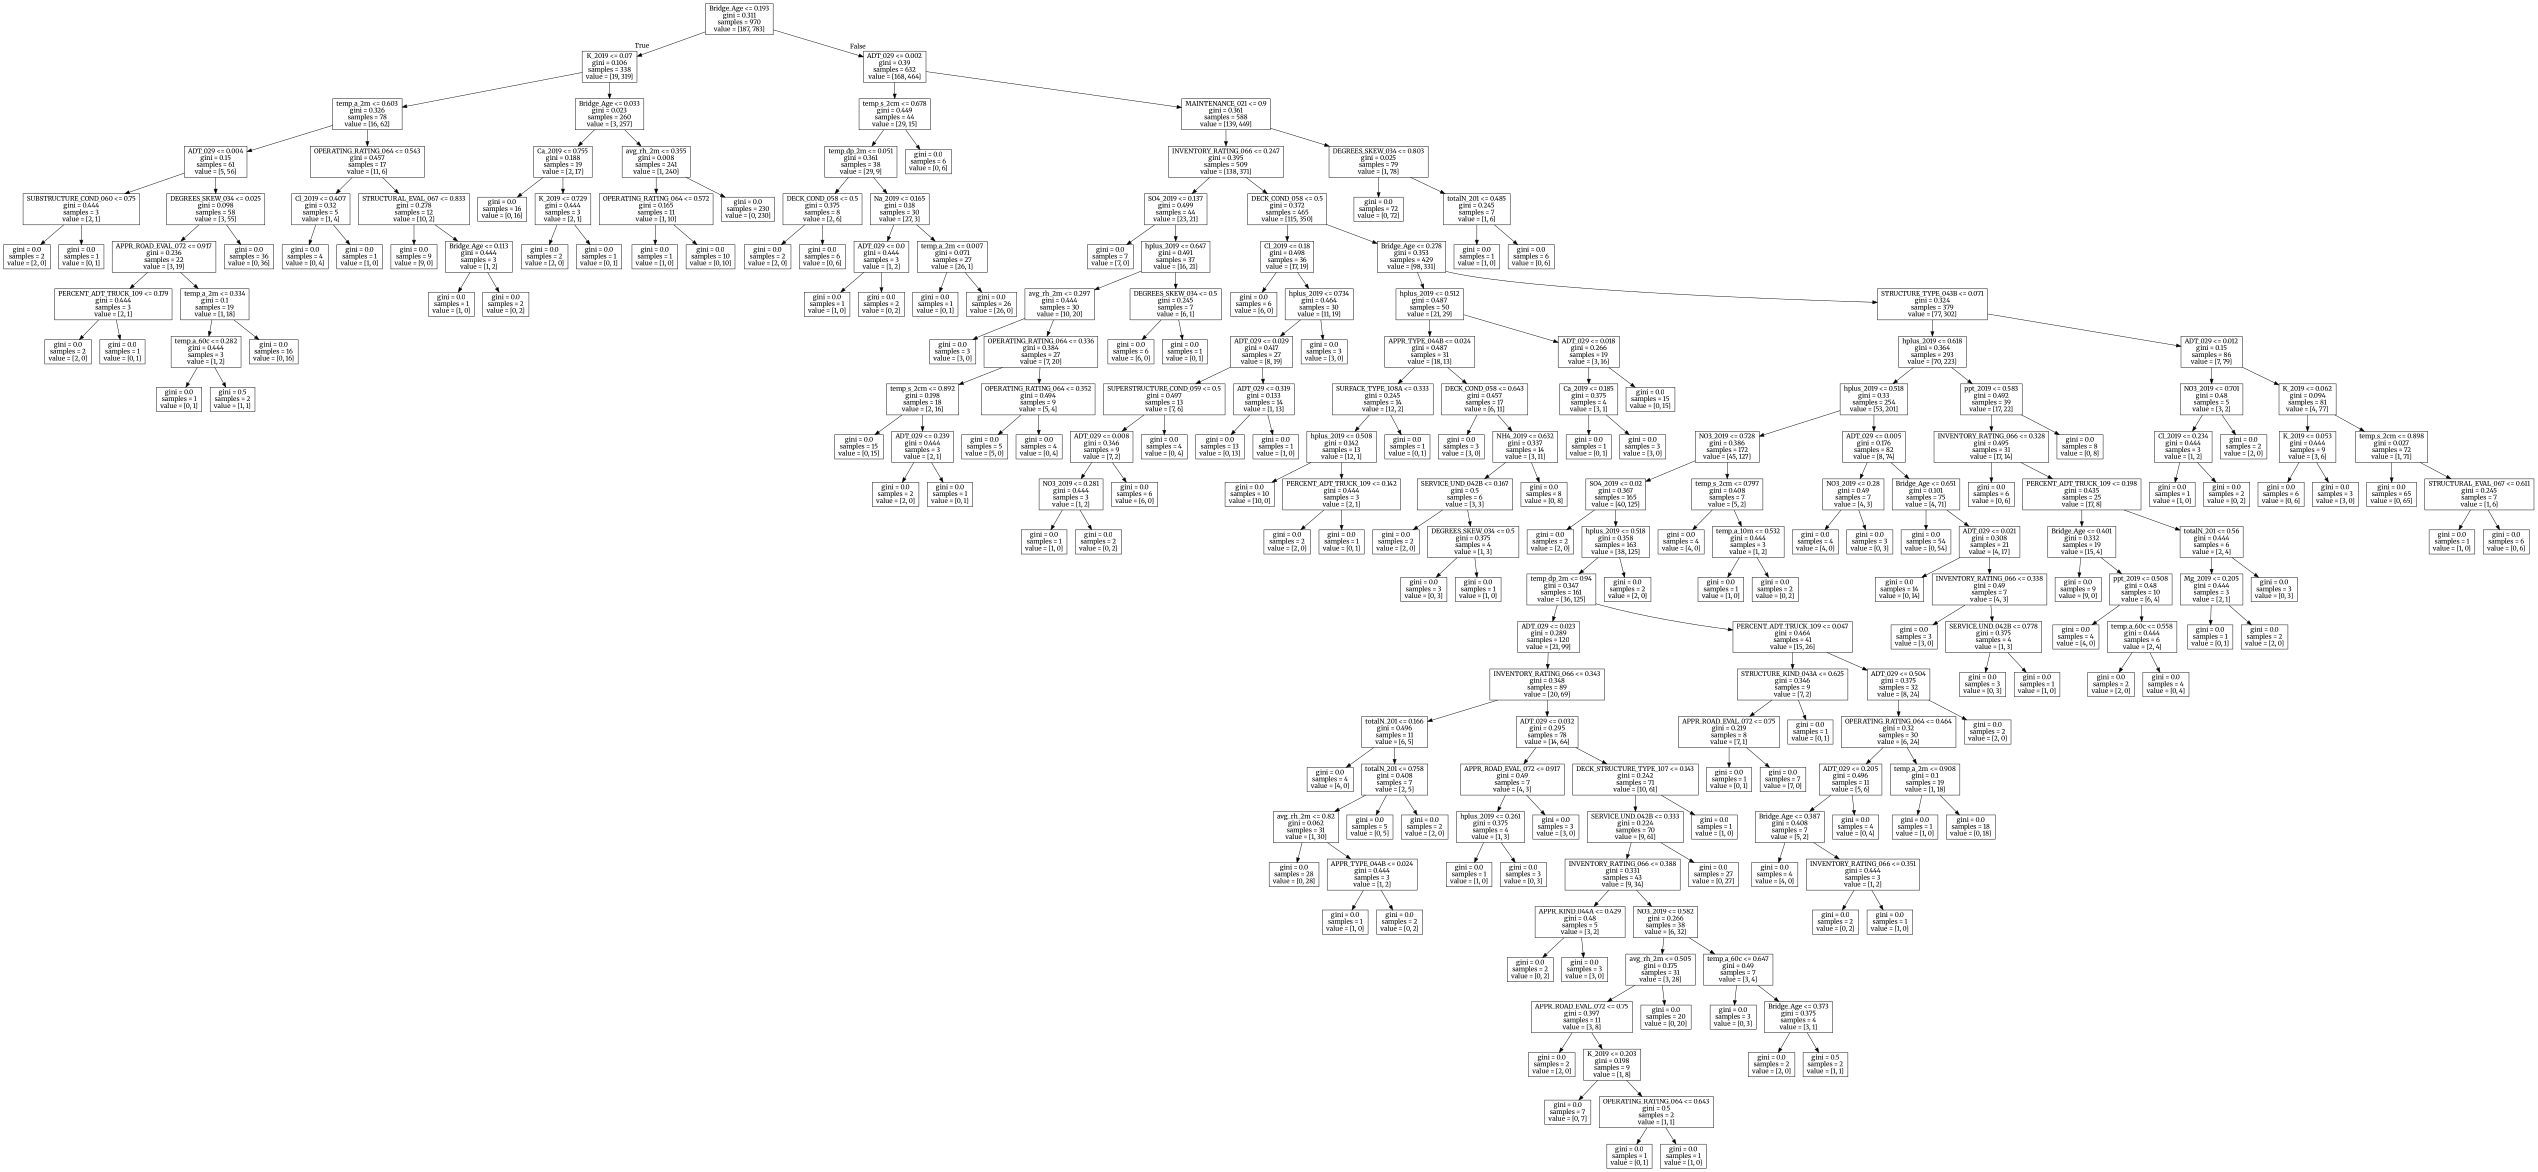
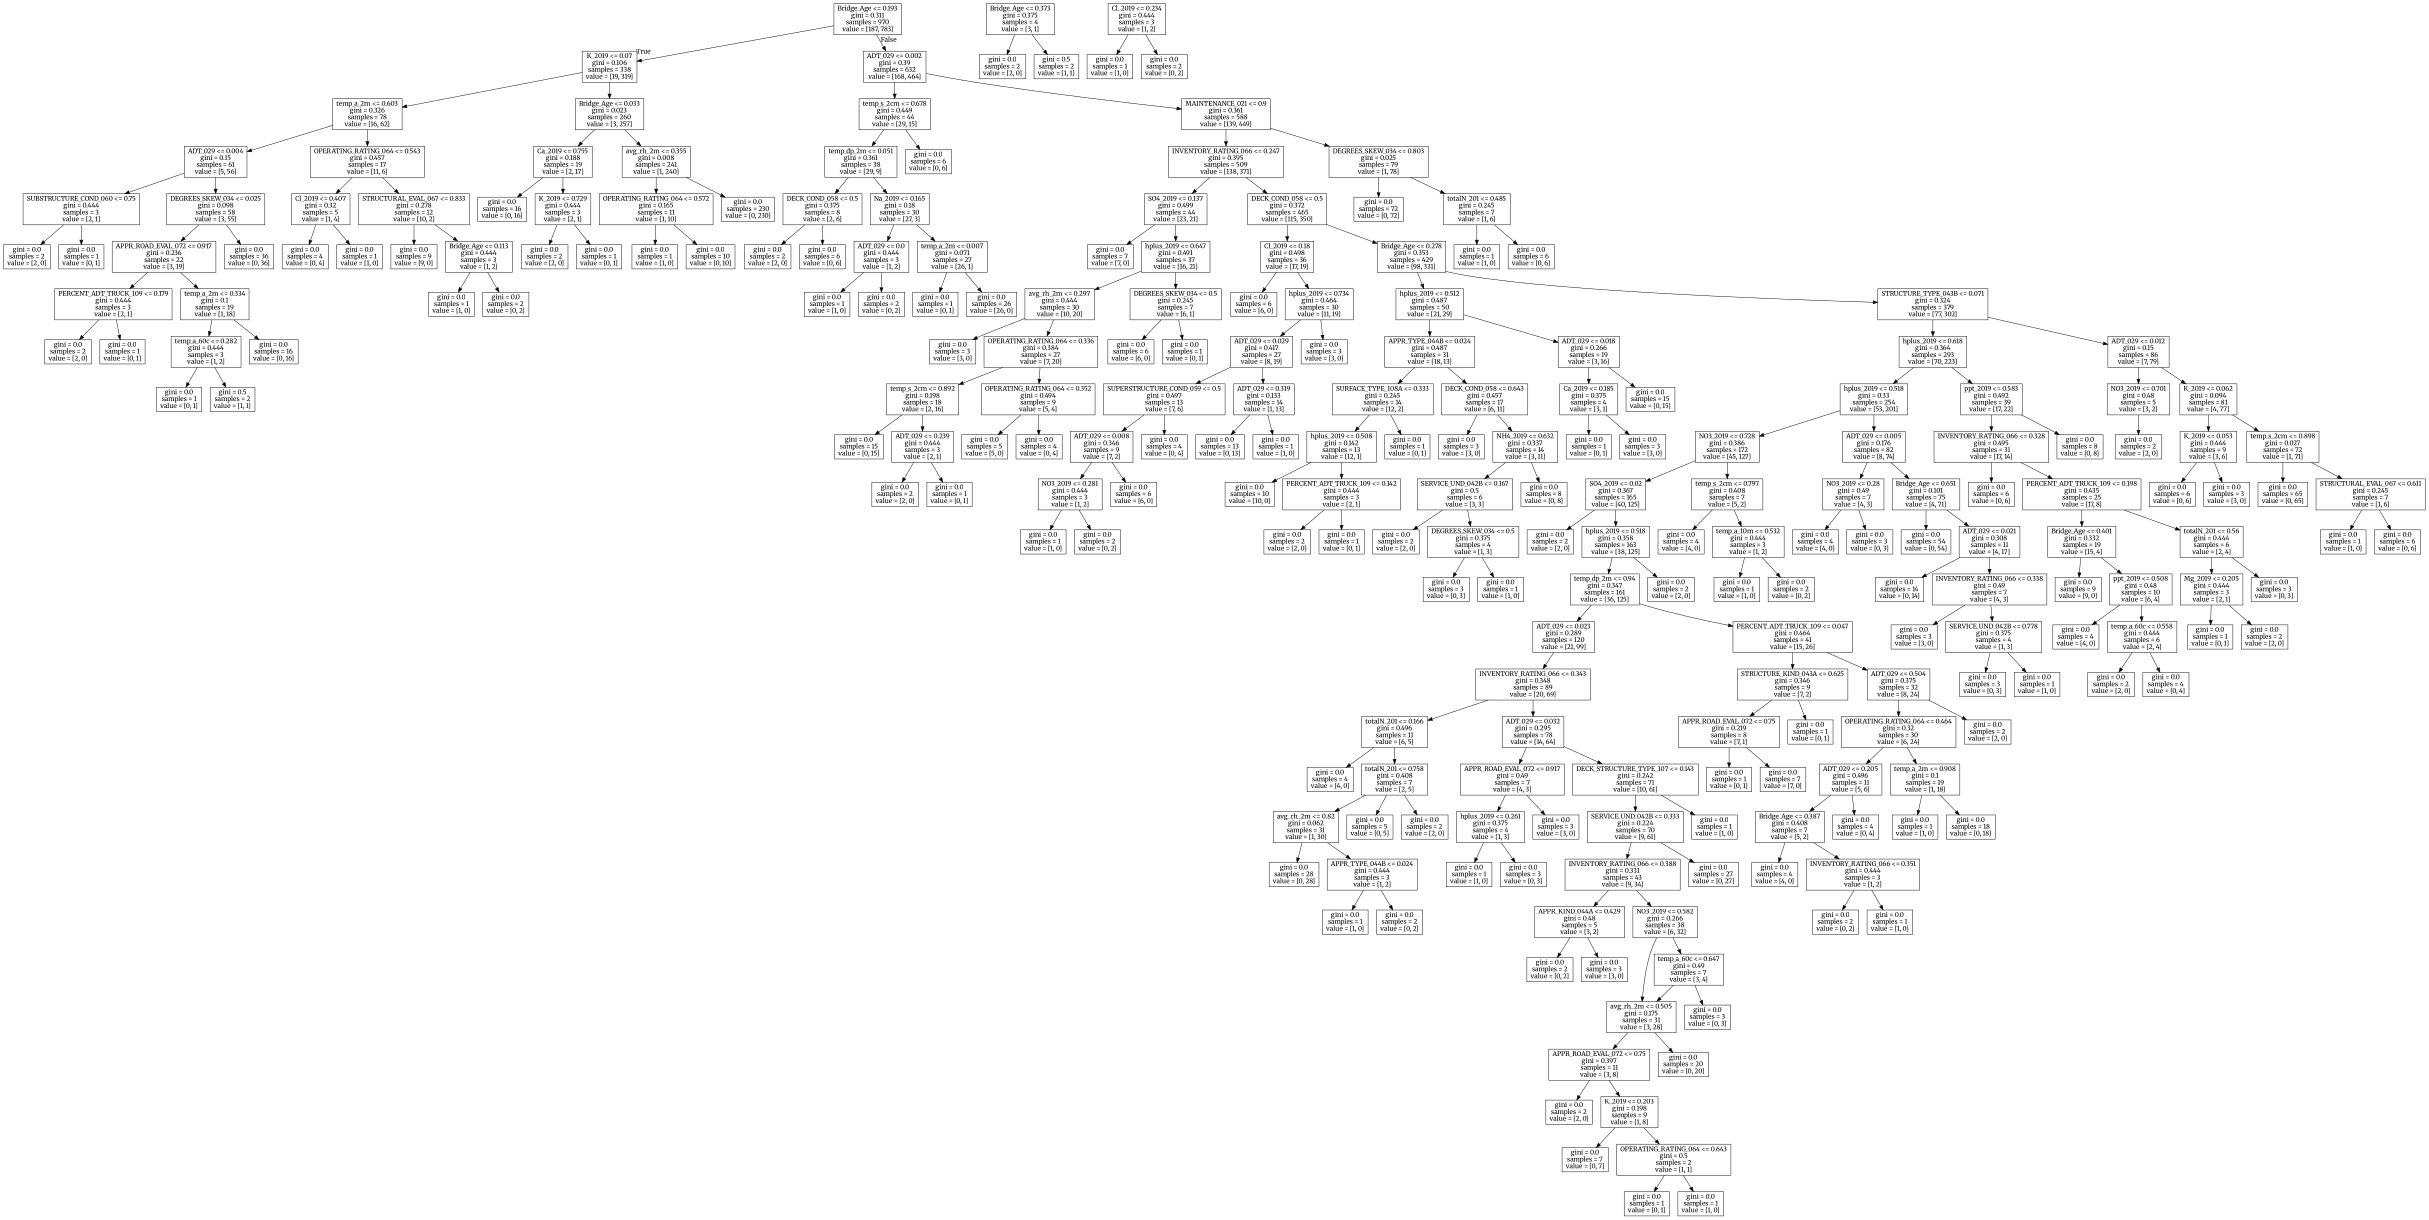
edge "NO3_2019 <= 0.701 gini = 0.48 samples = 5 value = [3, 2]" -> "Cl_2019 <= 0.234 gini = 0.444 samples = 3 value = [1, 2]": removed
node "ADT_029 <= 0.021 gini = 0.308 samples = 21 value = [4, 17]": label "ADT_029 <= 0.021 gini = 0.308 samples = 21 value = [4, 17]" -> "ADT_029 <= 0.021 gini = 0.308 samples = 11 value = [4, 17]"
edge "temp_a_60c <= 0.647 gini = 0.49 samples = 7 value = [3, 4]" -> "Bridge_Age <= 0.373 gini = 0.375 samples = 4 value = [3, 1]": now "temp_a_60c <= 0.647 gini = 0.49 samples = 7 value = [3, 4]" -> "avg_rh_2m <= 0.505 gini = 0.175 samples = 31 value = [3, 28]"
